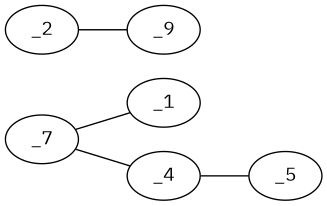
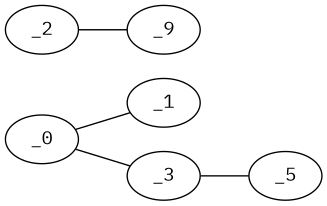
node "_7": label "_7" -> "_0"
node "_4": label "_4" -> "_3"
